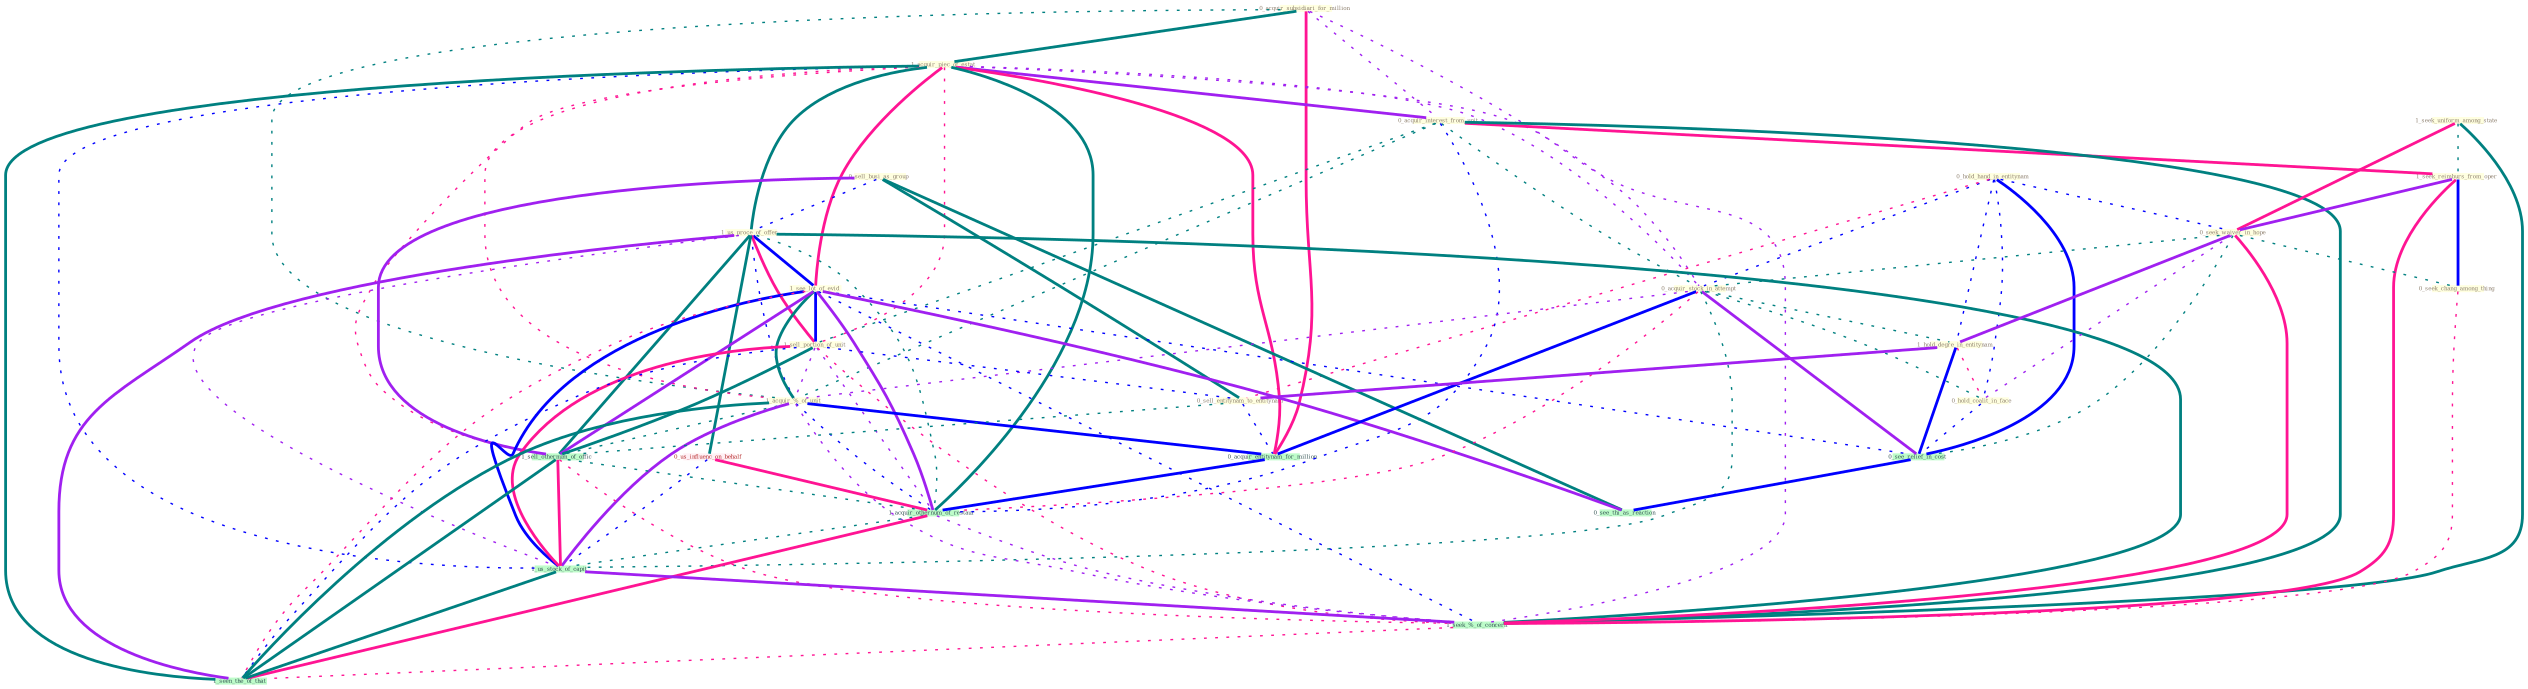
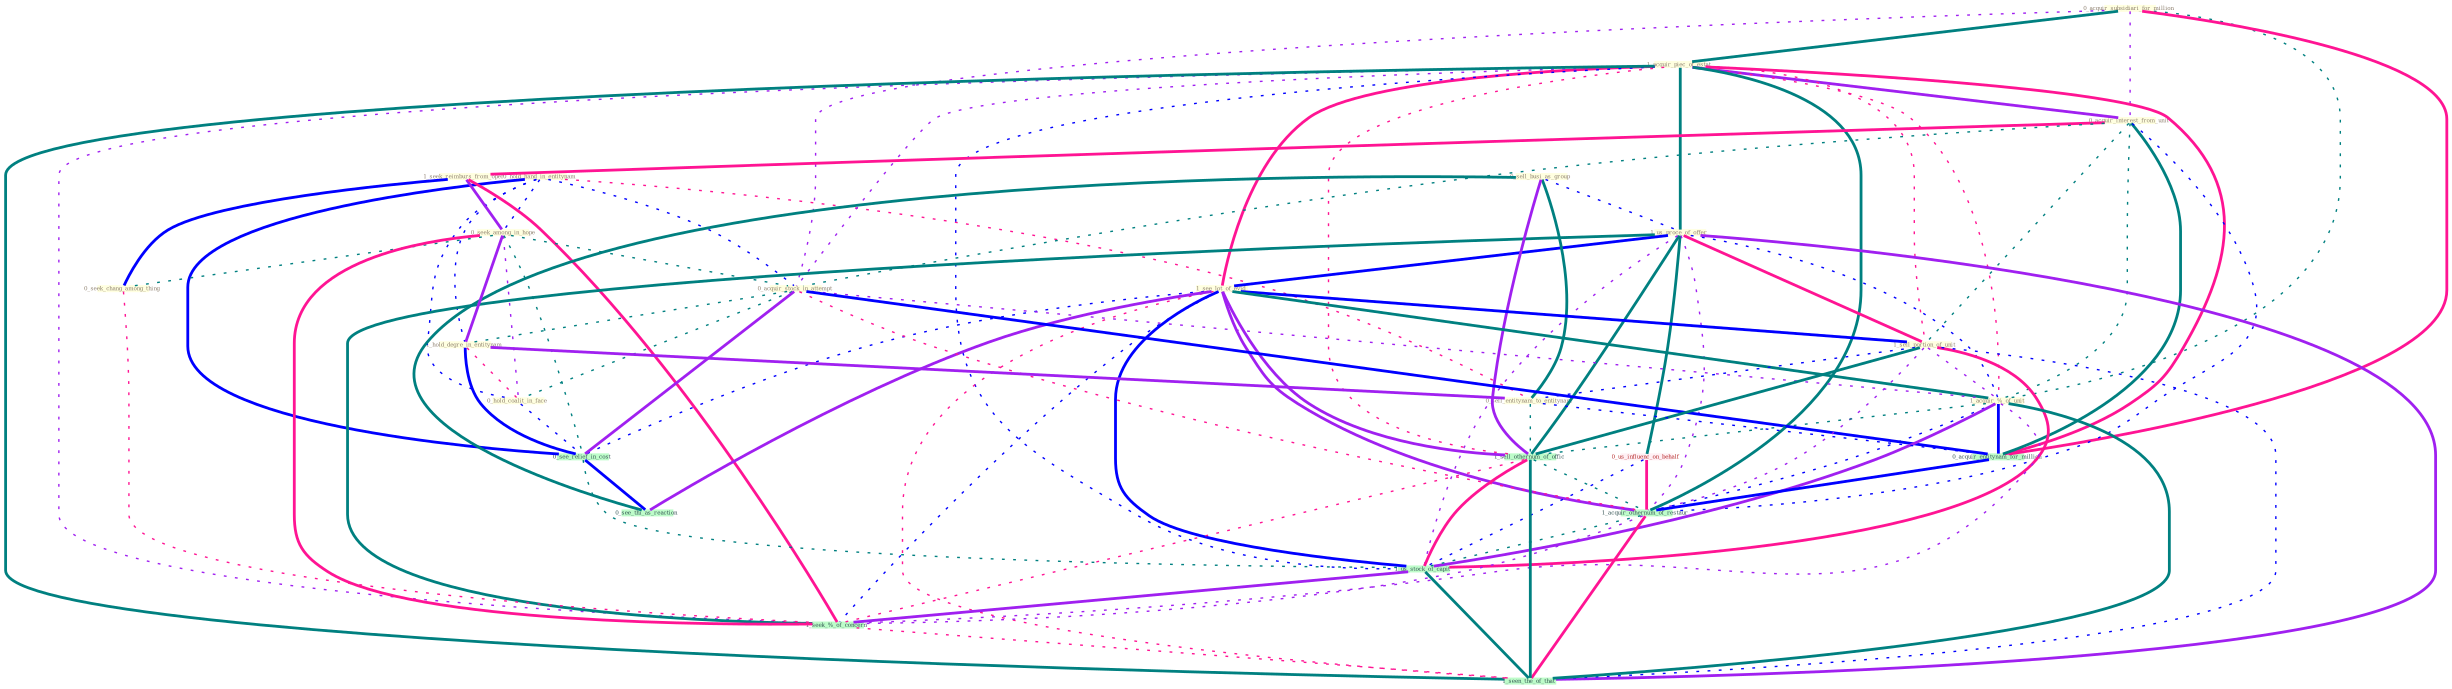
node "1_seek_uniform_among_state": removed
node "0_seek_waiver_in_hope": label "0_seek_waiver_in_hope" -> "0_seek_among_in_hope"
edge "0_acquir_interest_from_unit" -- "1_seek_%_of_concern": now "0_acquir_interest_from_unit" -- "0_acquir_entitynam_for_million"
edge "1_us_proce_of_offer" -- "1_acquir_othernum_of_restaur": color teal -> purple
edge "1_sell_portion_of_unit" -- "1_seek_%_of_concern": removed
edge "0_acquir_stock_in_attempt" -- "1_us_stock_of_capit": now "0_see_relief_in_cost" -- "1_us_stock_of_capit"
